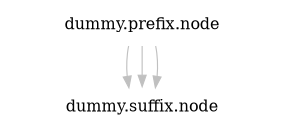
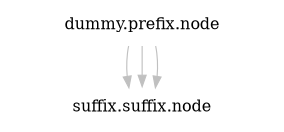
node "dummy.suffix.node": label "dummy.suffix.node" -> "suffix.suffix.node"
